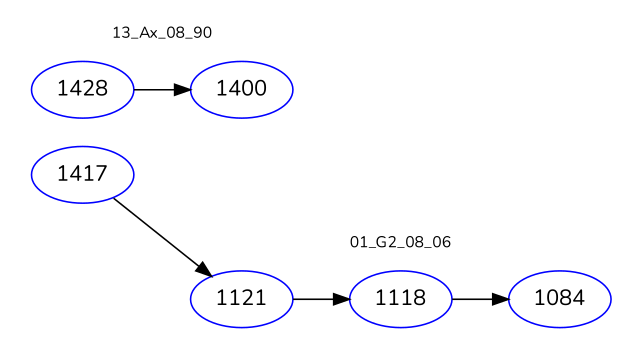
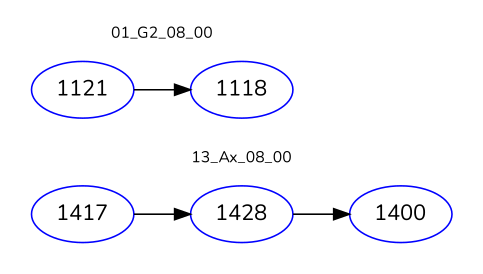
cluster "13_Ax_08_90": label "13_Ax_08_90" -> "13_Ax_08_00"
edge "1417" -> "1121": now "1417" -> "1428"
cluster "01_G2_08_06": label "01_G2_08_06" -> "01_G2_08_00"
node "1084": removed
